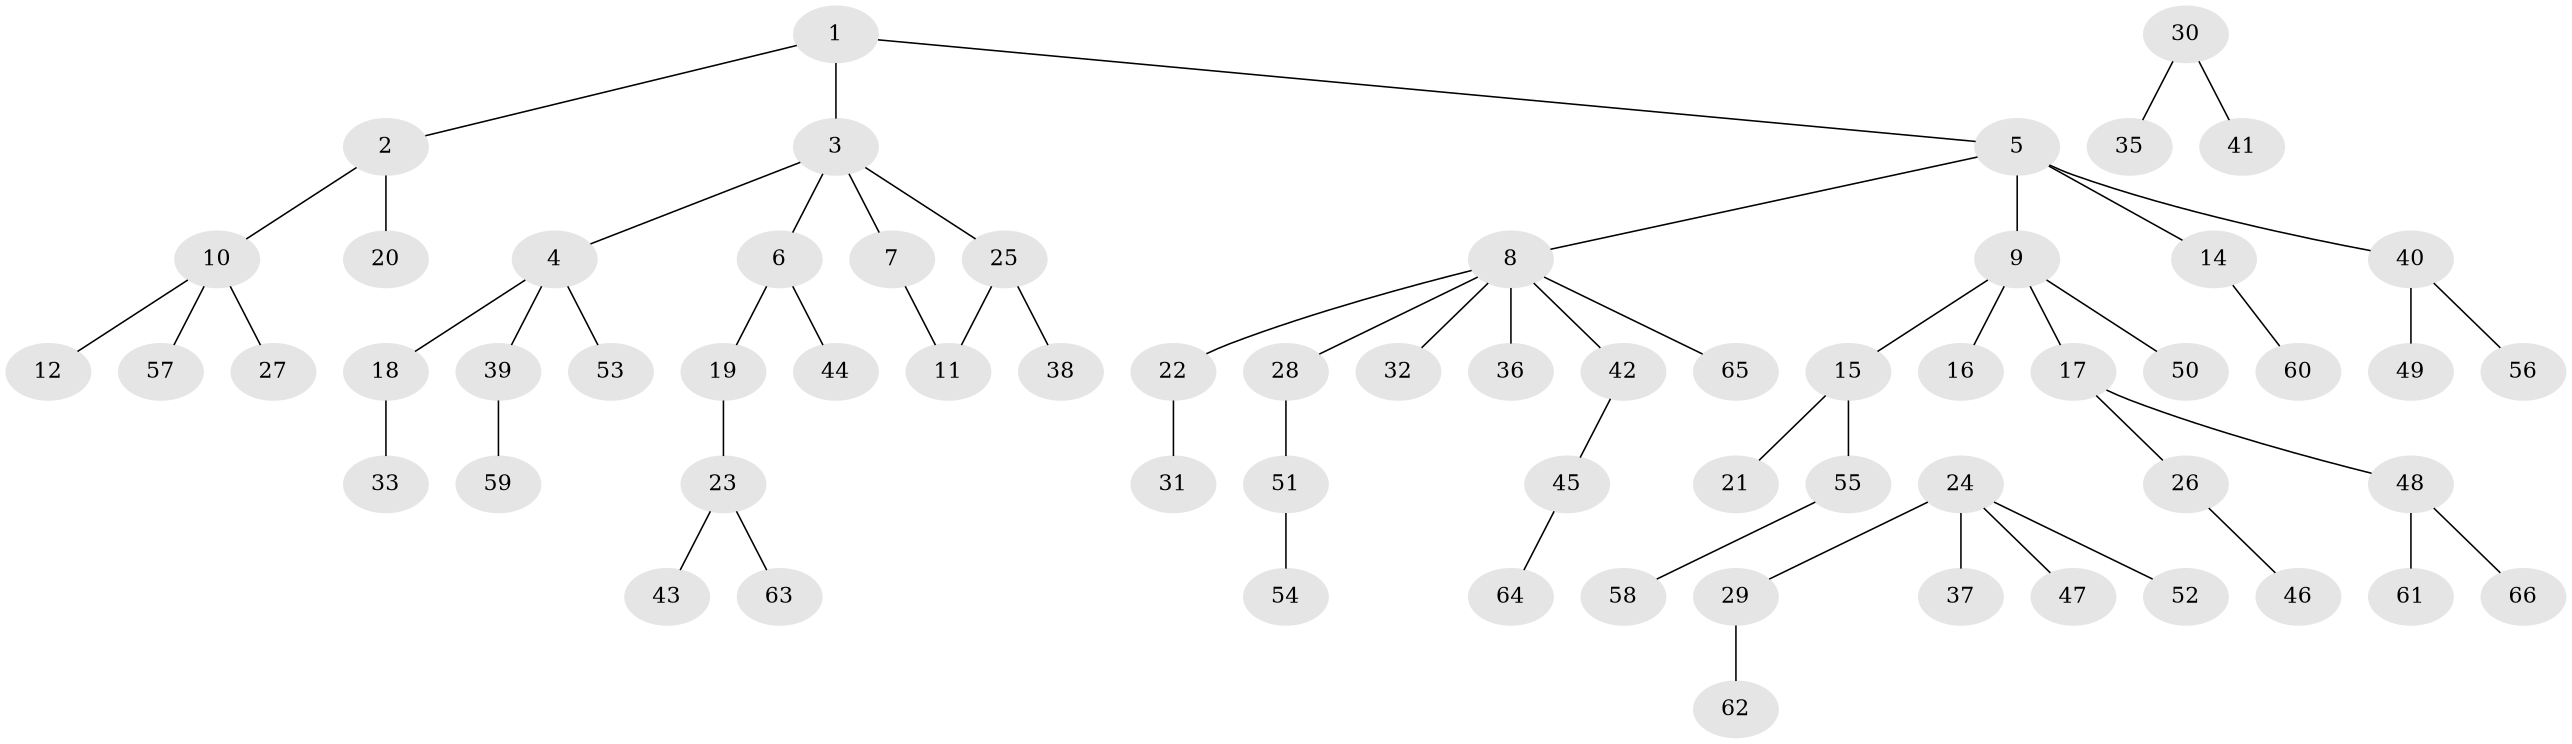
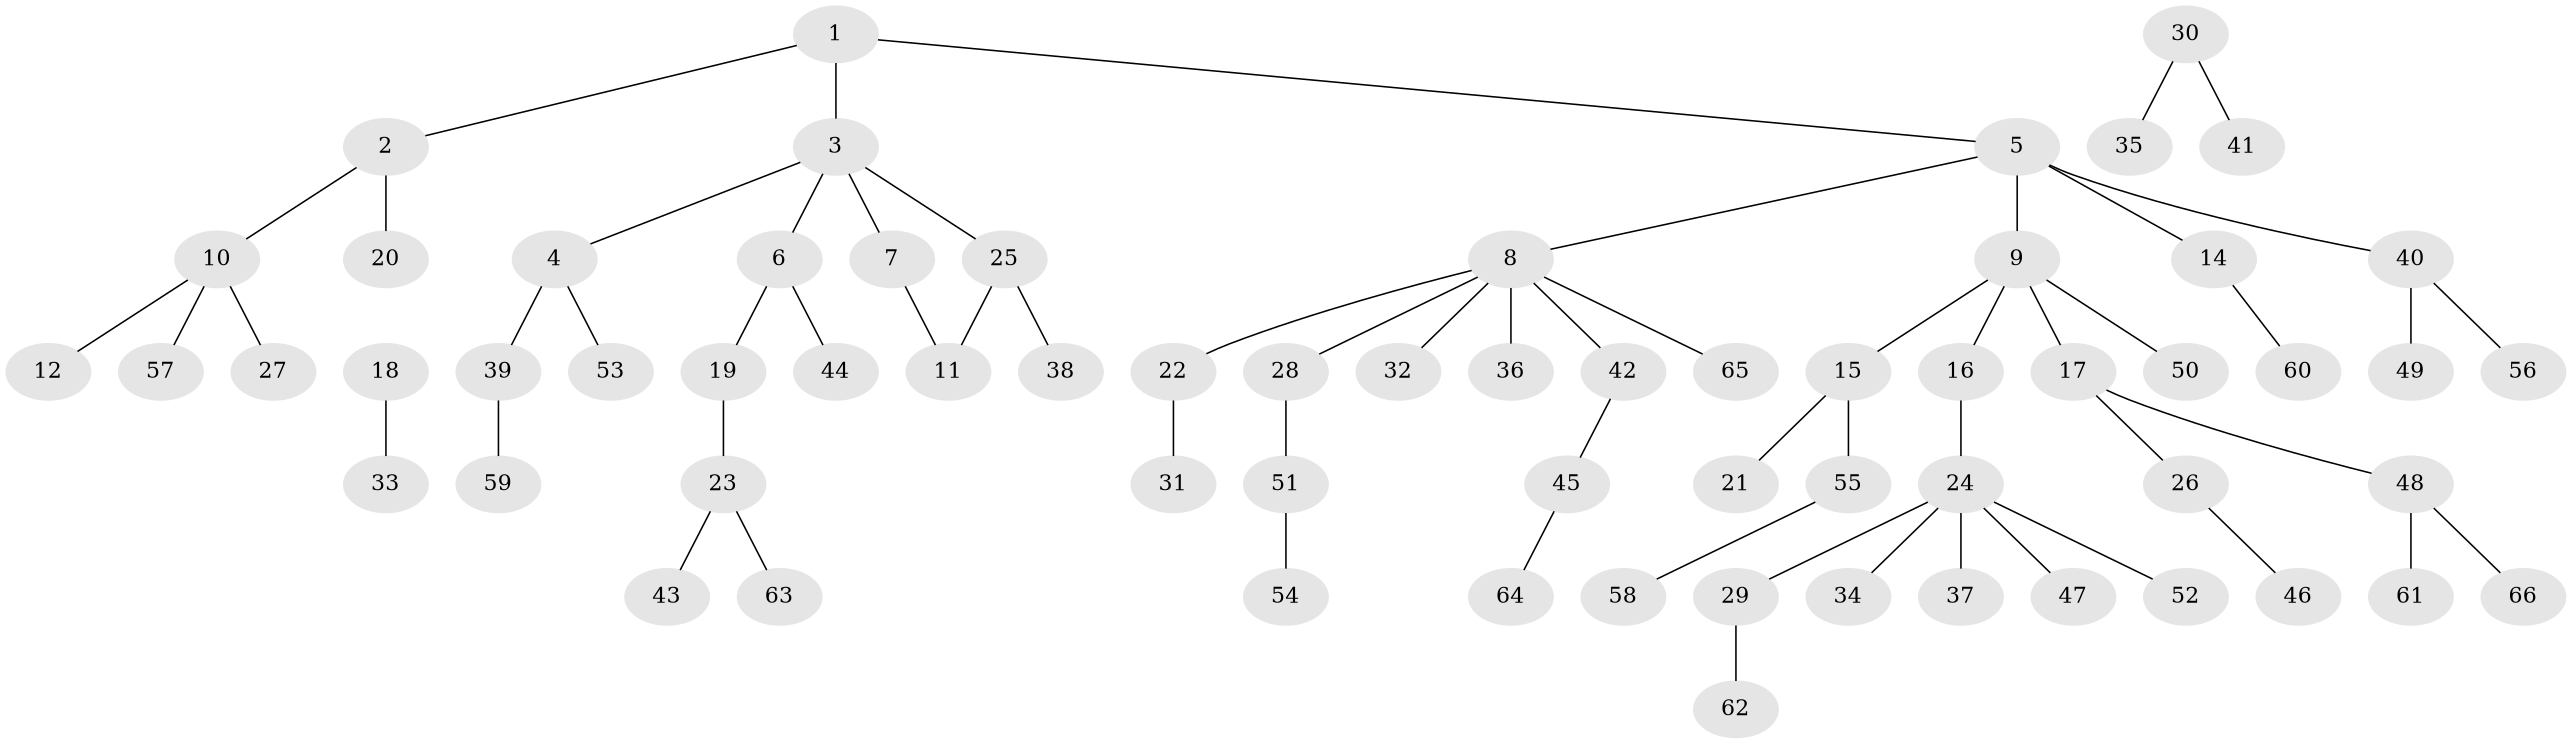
edge "4" -- "18": removed
edge "16" -- "24": added
node "34": added
